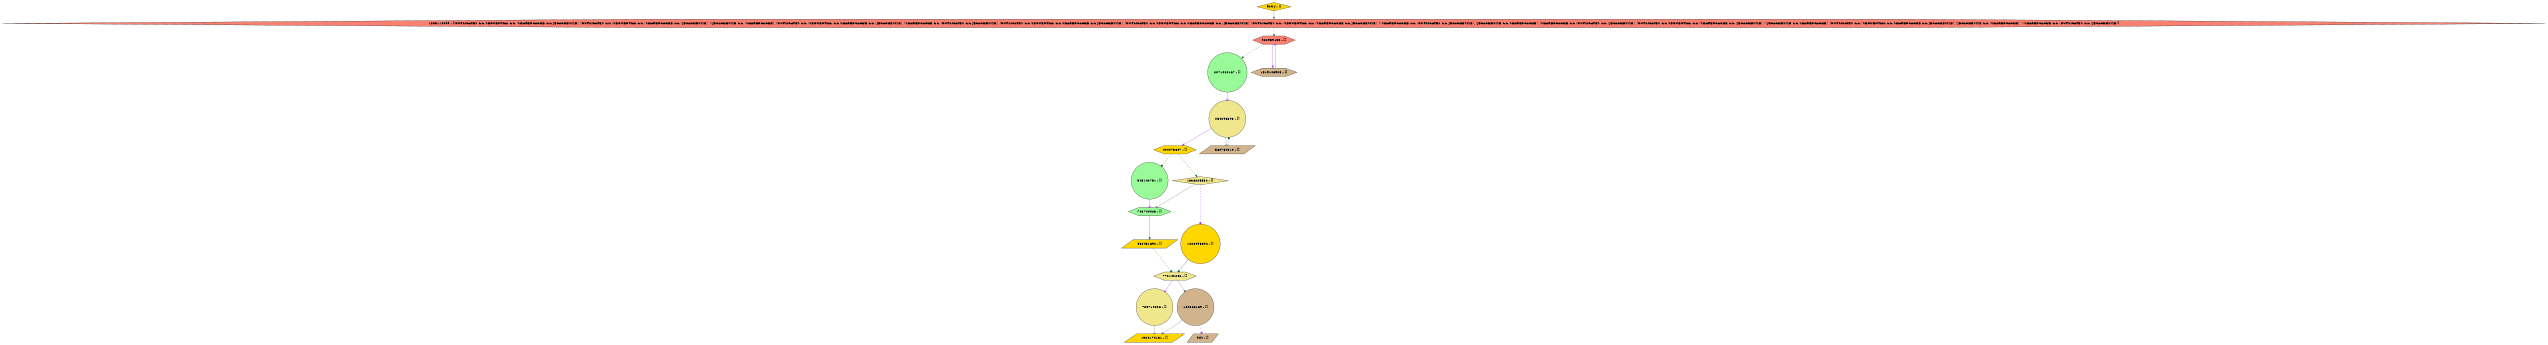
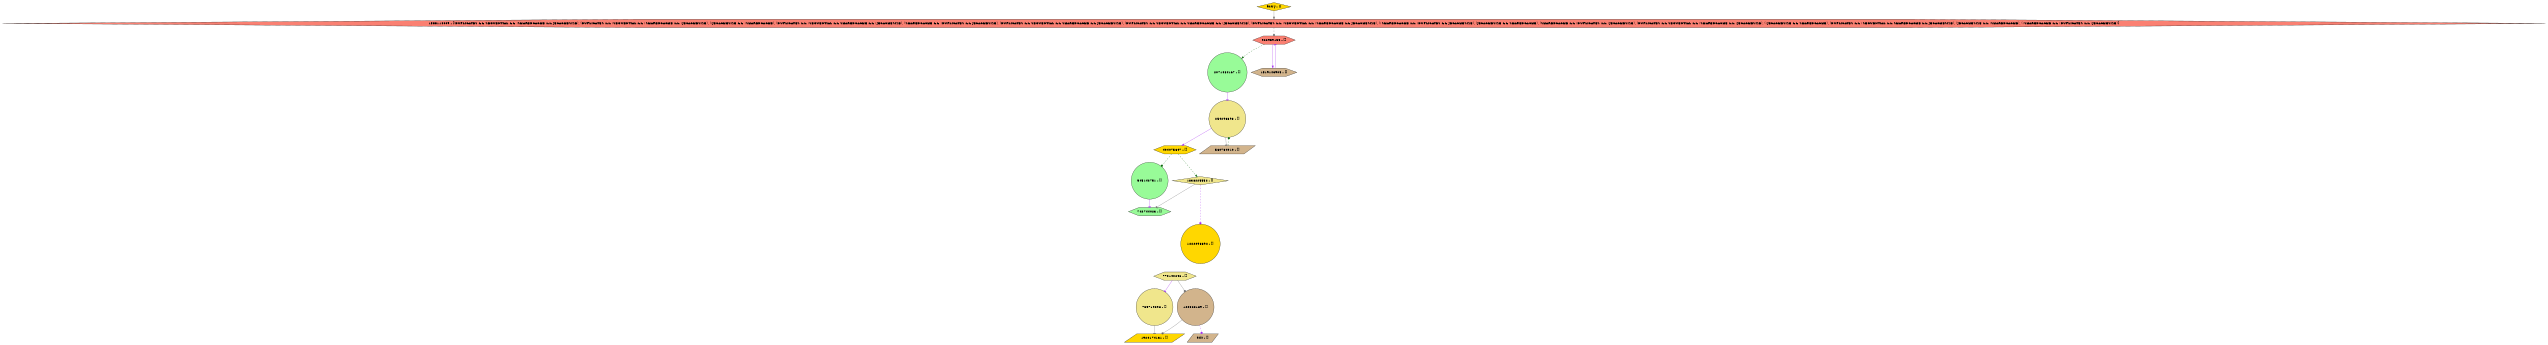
node "432451692 - []": removed
edge "1222093892 - []" -> "770140246 - []": removed
